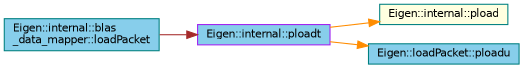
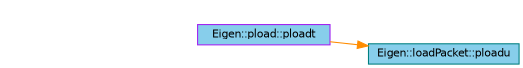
node "Eigen::internal::pload": removed
node "Eigen::internal::blas _data_mapper::loadPacket": removed
node "Eigen::internal::ploadt": label "Eigen::internal::ploadt" -> "Eigen::pload::ploadt"
